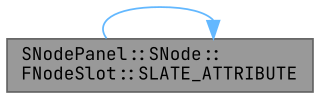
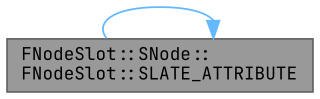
node "SNodePanel::SNode:: FNodeSlot::SLATE_ATTRIBUTE": label "SNodePanel::SNode:: FNodeSlot::SLATE_ATTRIBUTE" -> "FNodeSlot::SNode:: FNodeSlot::SLATE_ATTRIBUTE"
